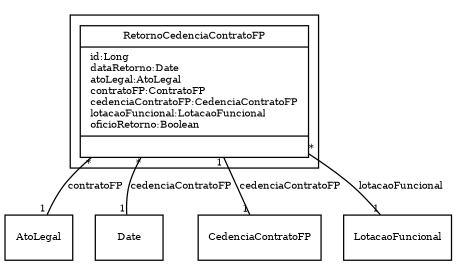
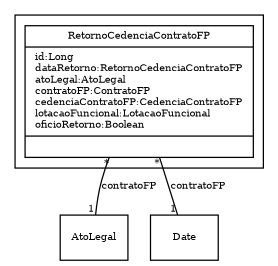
node "RetornoCedenciaContratoFP": text "dataRetorno:Date" -> "dataRetorno:RetornoCedenciaContratoFP"
edge "RetornoCedenciaContratoFP" -- "Date": label "cedenciaContratoFP" -> "contratoFP"
node "CedenciaContratoFP": removed
node "LotacaoFuncional": removed
